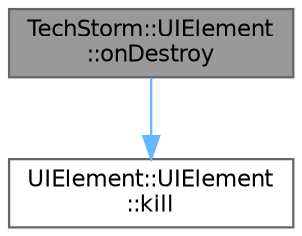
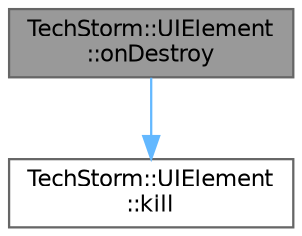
node "UIElement::UIElement ::kill": label "UIElement::UIElement ::kill" -> "TechStorm::UIElement ::kill"
